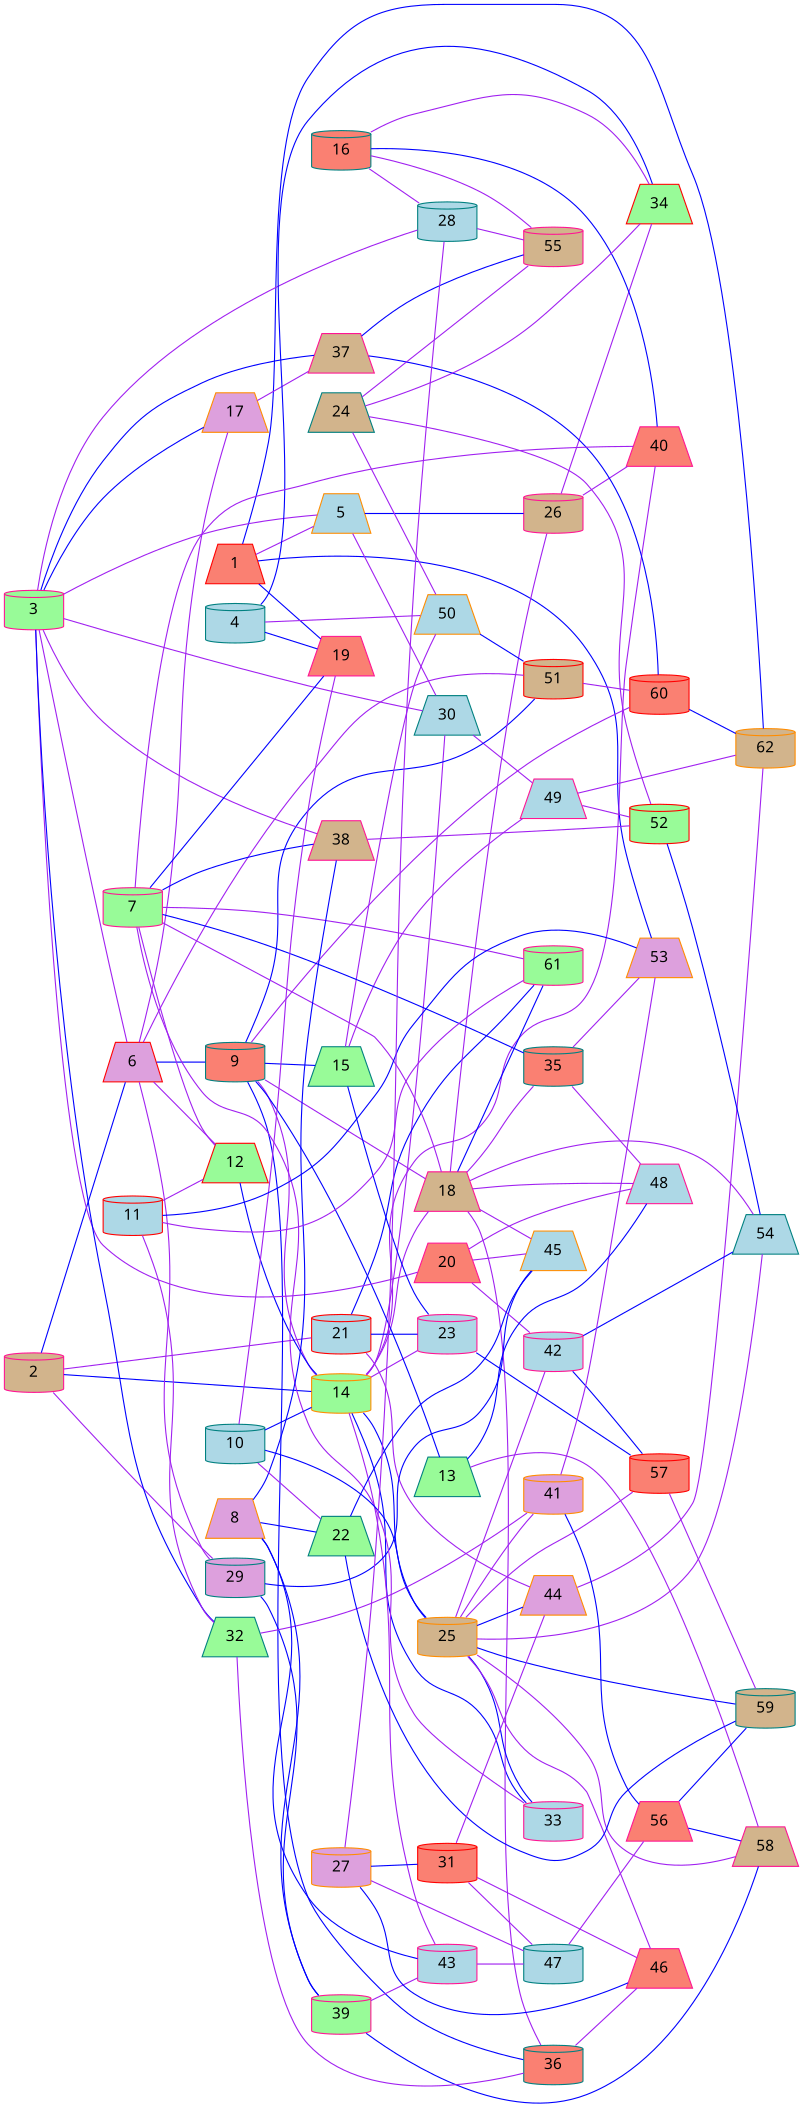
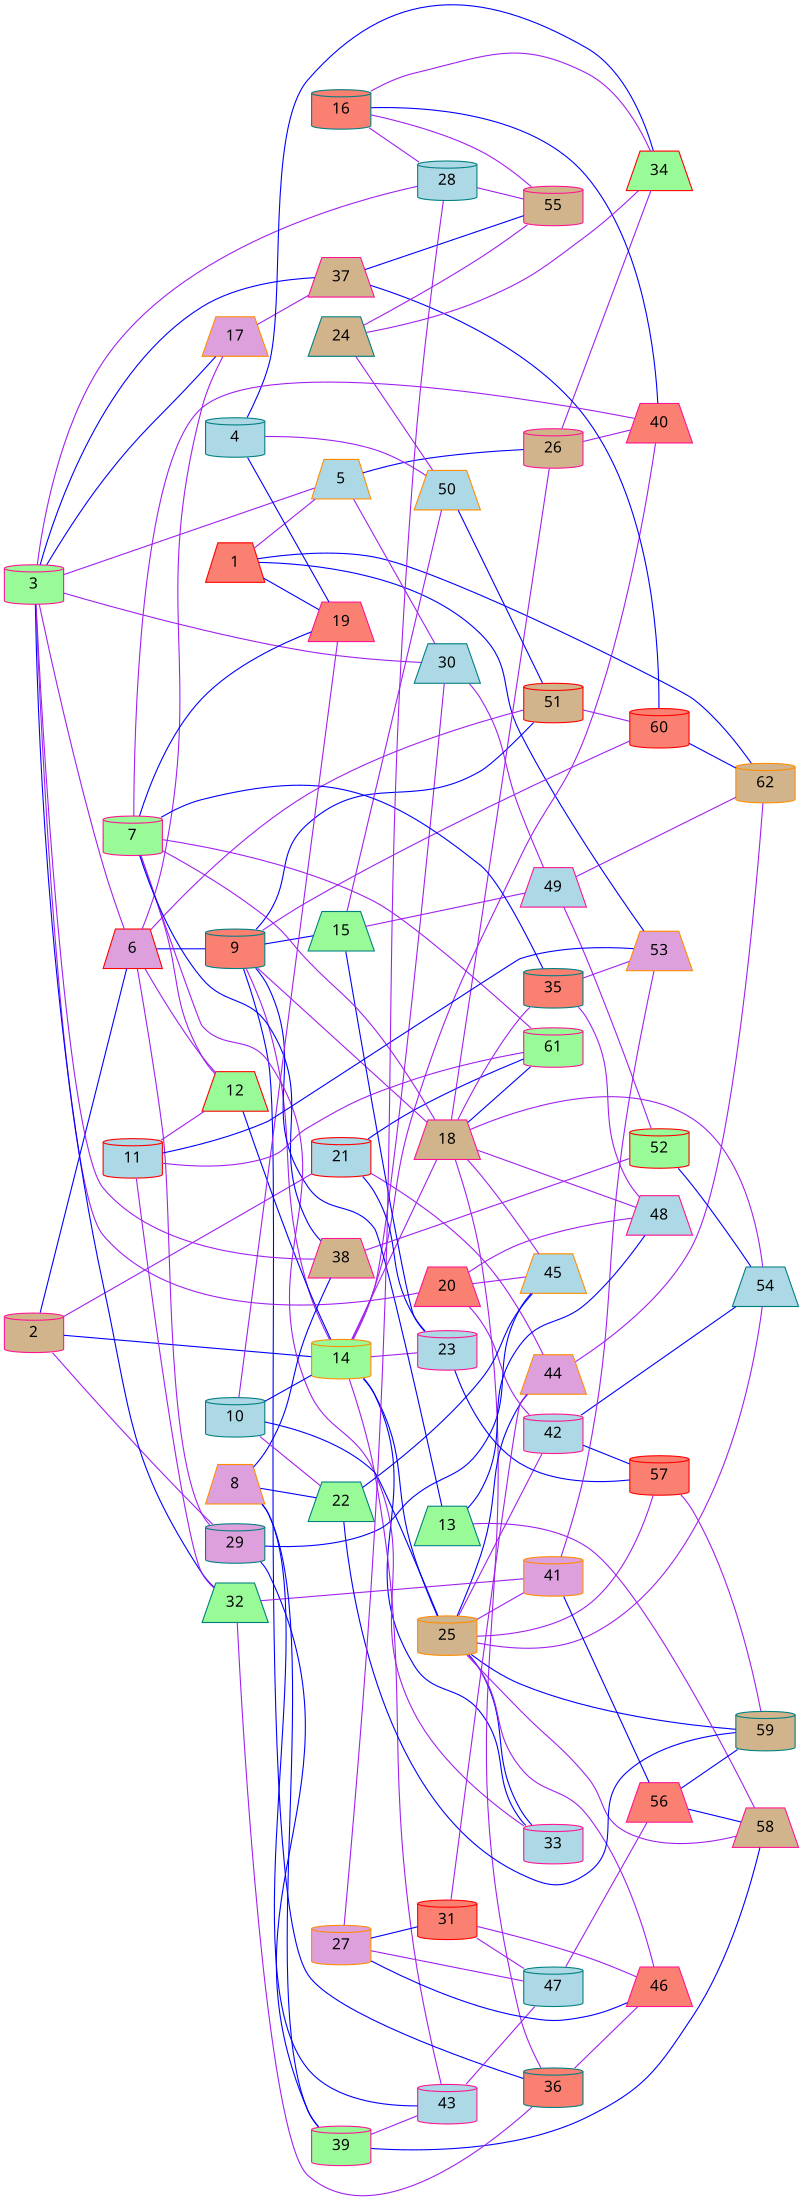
edge "24" -- "52": removed
